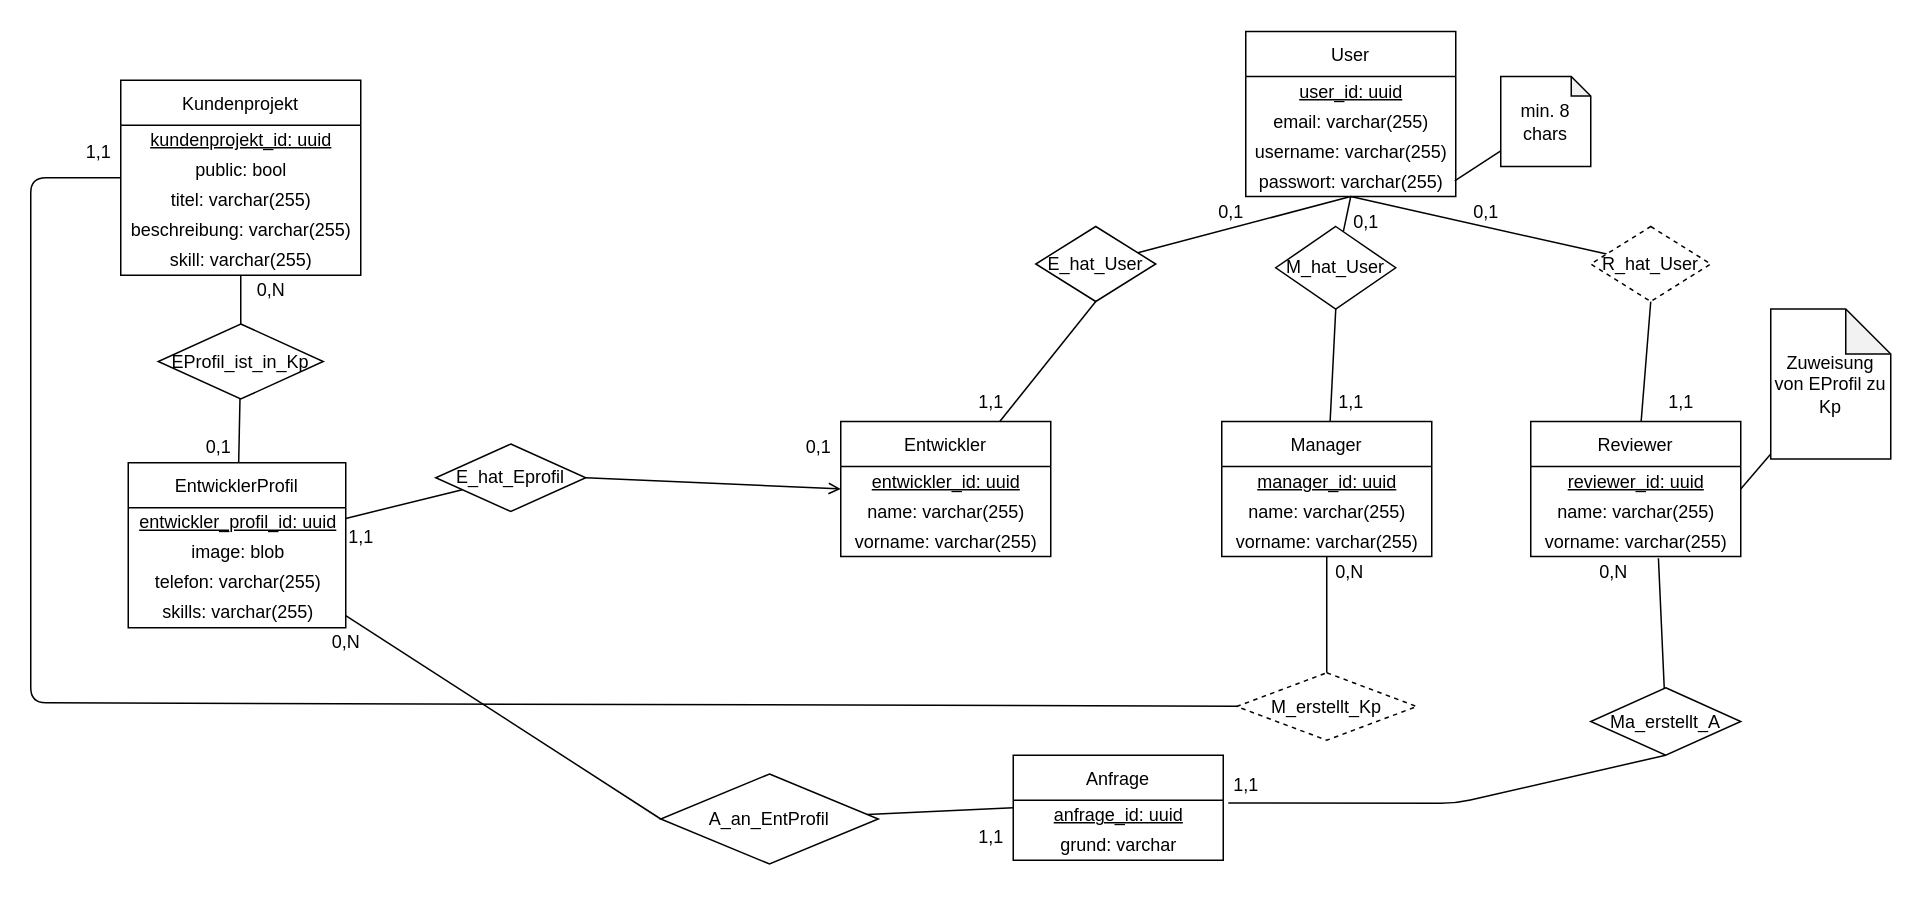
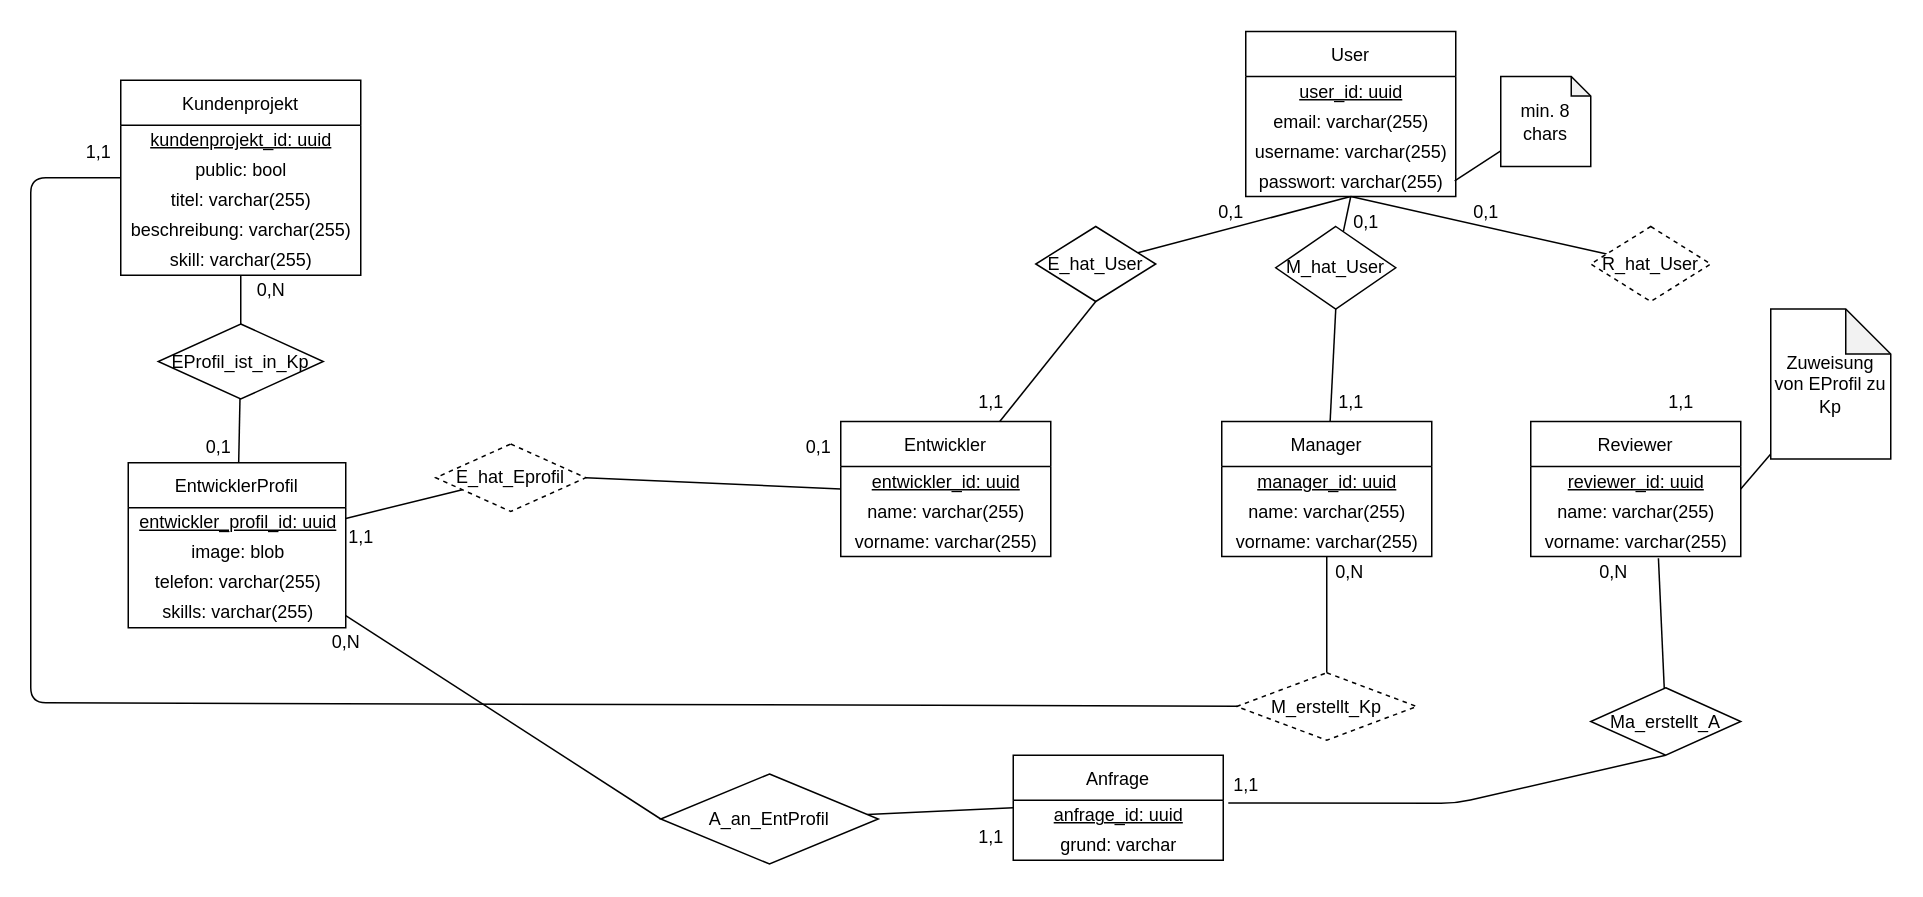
edge "R_hat_User" -- "Reviewer": removed
node "E_hat_Eprofil": style solid -> dashed
edge "E_hat_Eprofil" -> "Entwickler": arrowhead open -> none
